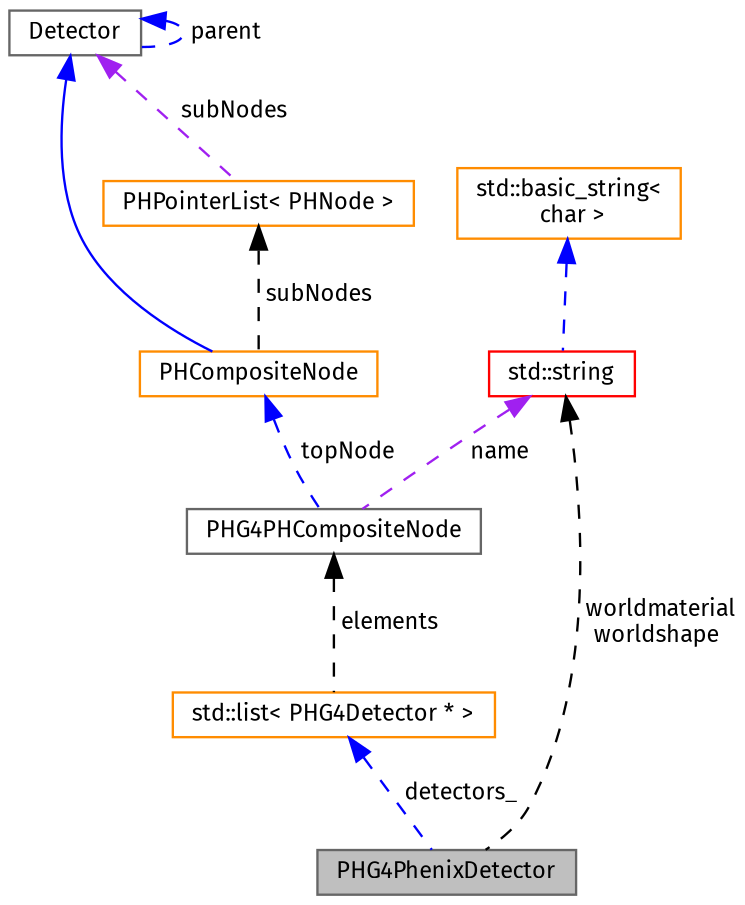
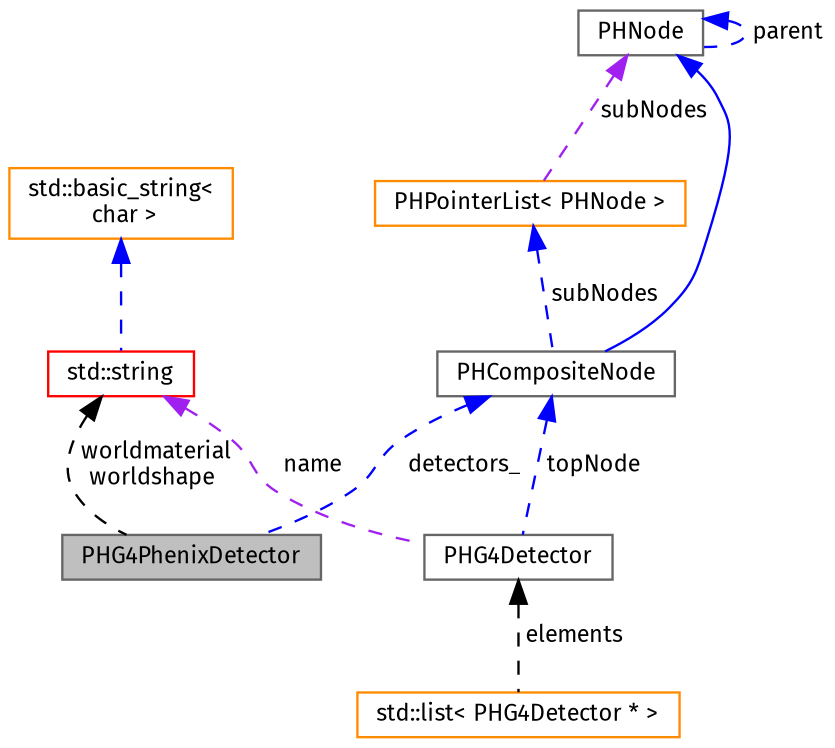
node "Detector": label "Detector" -> "PHNode"
edge "PHCompositeNode" -> "PHPointerList< PHNode >": color black -> blue
node "PHCompositeNode": color darkorange -> gray40
node "PHG4PHCompositeNode": label "PHG4PHCompositeNode" -> "PHG4Detector"
edge "PHG4PhenixDetector" -> "std::list< PHG4Detector * >": now "PHG4PhenixDetector" -> "PHCompositeNode"
